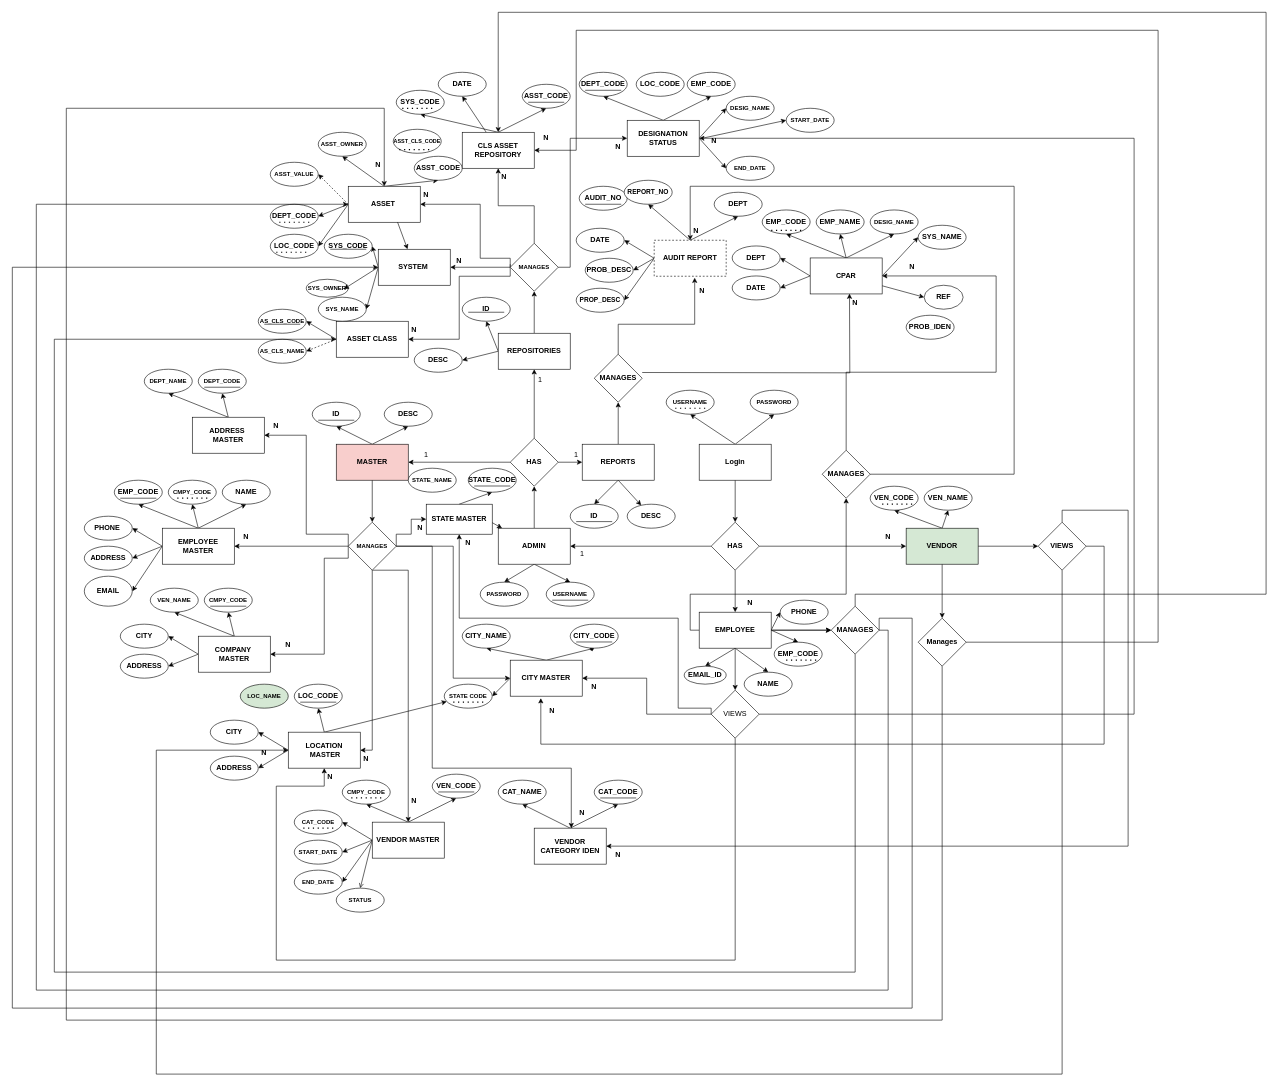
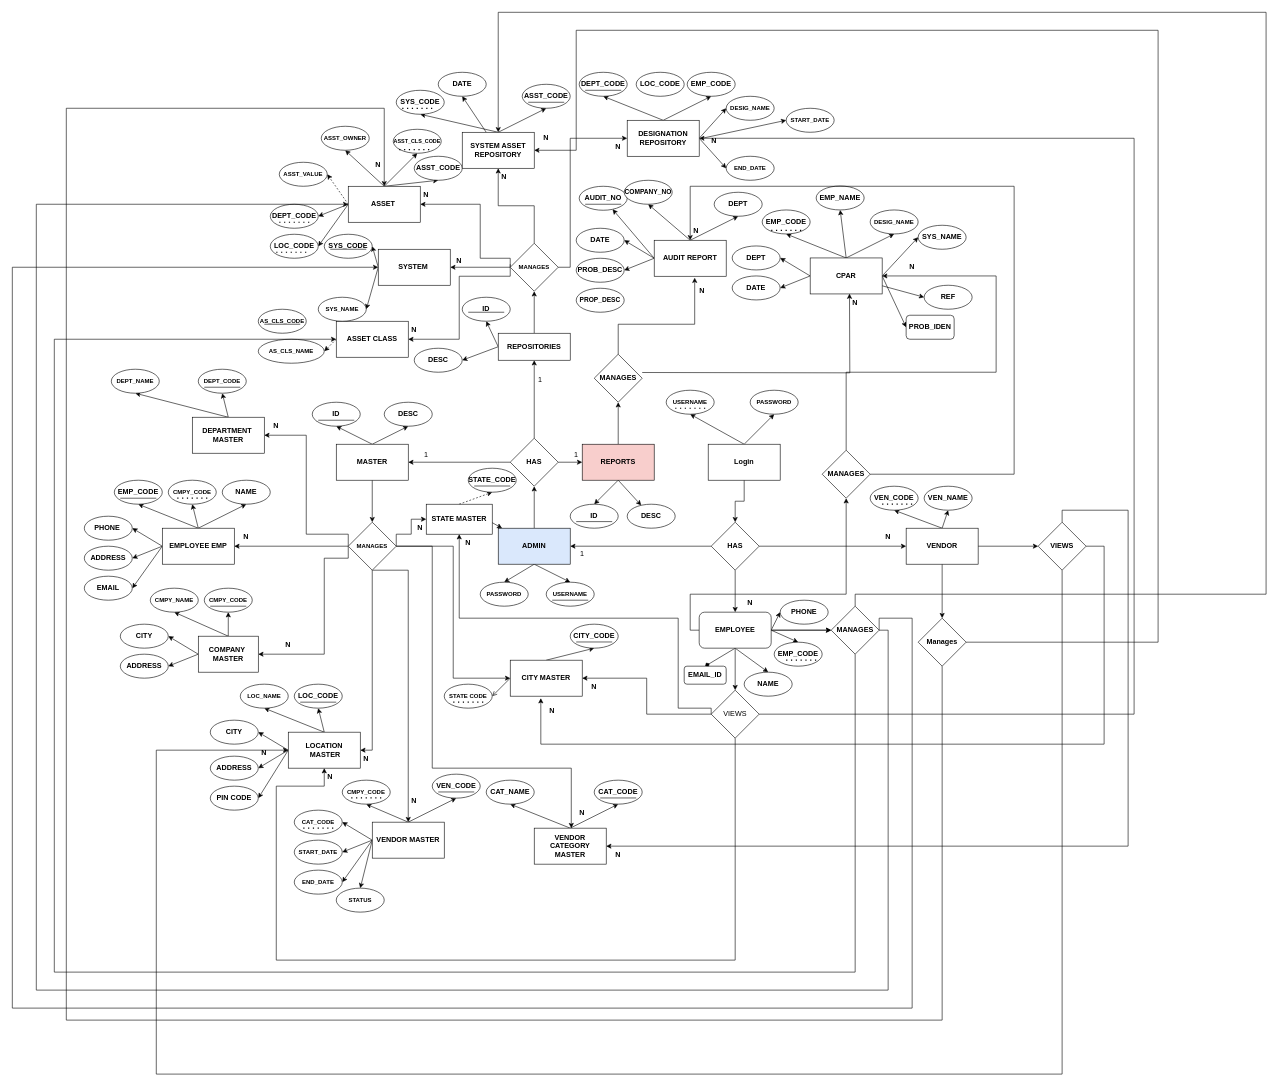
node "DESIGNATION STATUS": label "DESIGNATION STATUS" -> "DESIGNATION REPOSITORY"
node "ASST_OWNER": moved (342, 144) -> (345, 138)
node "CLS ASSET REPOSITORY": label "CLS ASSET REPOSITORY" -> "SYSTEM ASSET REPOSITORY"
node "ASST_VALUE": moved (294, 174) -> (303, 174)
node "REPORT_NO": label "REPORT_NO" -> "COMPANY_NO"
node "EMP_NAME": moved (840, 222) -> (840, 198)
edge "ASSET" -> "SYSTEM": now "ASSET" -> "ASST_CLS_CODE"
node "AUDIT REPORT": style dashed -> solid
node "PROB_DESC": moved (609, 270) -> (600, 270)
edge "AUDIT REPORT" -> "PROP_DESC": now "AUDIT REPORT" -> "AUDIT_NO"
edge "SYSTEM" -> "SYS_OWNER": removed
node "SYS_OWNER": removed
node "REF": size 39x24 -> 48x24
edge "CPAR" -> "PROB_IDEN": added
node "PROB_IDEN": shape ellipse -> rounded rectangle
edge "ASSET CLASS" -> "AS_CLS_CODE": removed
node "AS_CLS_NAME": size 48x24 -> 66x24
node "REPOSITORIES": size 72x36 -> 72x27
node "DEPT_NAME": moved (168, 381) -> (135, 381)
node "ADDRESS MASTER": label "ADDRESS MASTER" -> "DEPARTMENT MASTER"
node "MASTER": fillcolor #f8cecc -> #ffffff
node "REPORTS": fillcolor #ffffff -> #f8cecc
node "Login": moved (735, 462) -> (744, 462)
node "STATE_NAME": removed
edge "STATE MASTER" -> "STATE_CODE": style solid -> dashed
node "EMPLOYEE MASTER": label "EMPLOYEE MASTER" -> "EMPLOYEE EMP"
node "ADMIN": fillcolor #ffffff -> #dae8fc
node "VENDOR": fillcolor #d5e8d4 -> #ffffff
node "EMAIL": size 48x30 -> 48x24
node "VEN_NAME": label "VEN_NAME" -> "CMPY_NAME"
node "EMPLOYEE": shape rectangle -> rounded rectangle
node "CITY_NAME": removed
edge "CITY MASTER" -> "CITY_CODE": arrowhead diamond -> classic
node "COMPANY MASTER": size 72x36 -> 60x36
edge "CITY MASTER" -> "CITY_NAME": removed
edge "EMPLOYEE" -> "EMAIL_ID": arrowhead classic -> diamond
node "EMAIL_ID": shape ellipse -> rounded rectangle
edge "CITY MASTER" -> "STATE CODE": arrowhead classic -> open
node "LOC_NAME": fillcolor #d5e8d4 -> #ffffff
edge "LOCATION MASTER" -> "STATE CODE": now "LOCATION MASTER" -> "LOC_NAME"
edge "LOCATION MASTER" -> "PIN CODE": added
node "CAT_NAME": moved (522, 792) -> (510, 792)
node "PIN CODE": added
node "VENDOR CATEGORY IDEN": label "VENDOR CATEGORY IDEN" -> "VENDOR CATEGORY MASTER"
edge "VENDOR MASTER" -> "STATUS": arrowhead open -> classic
